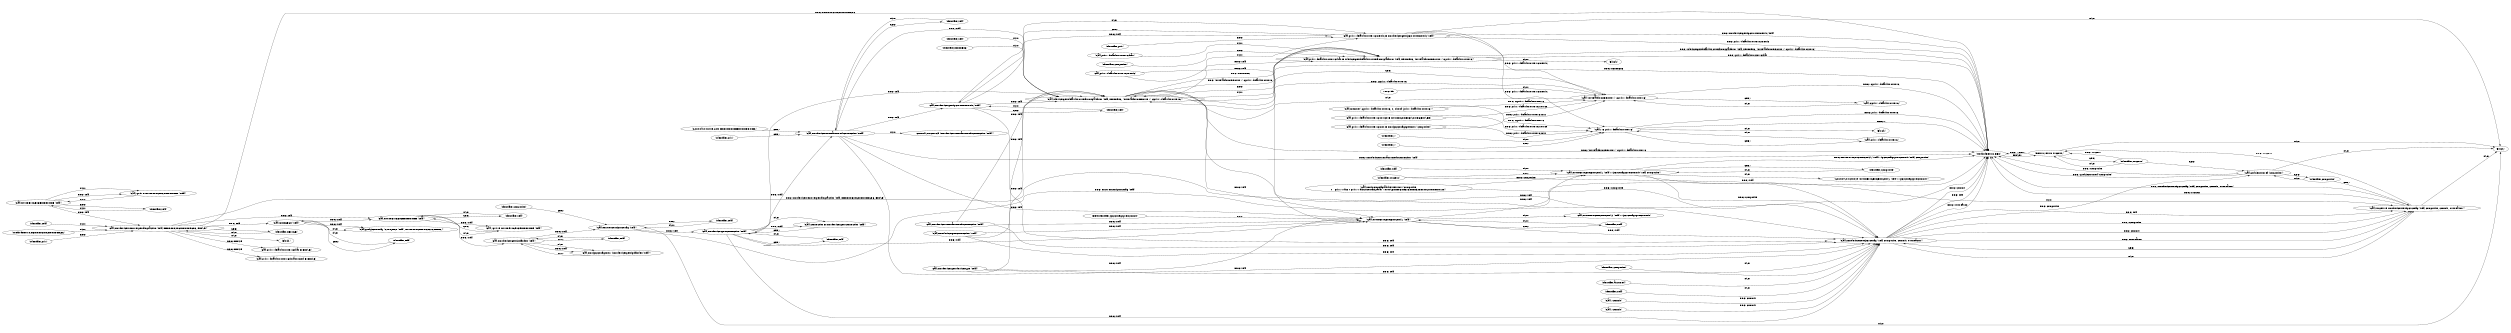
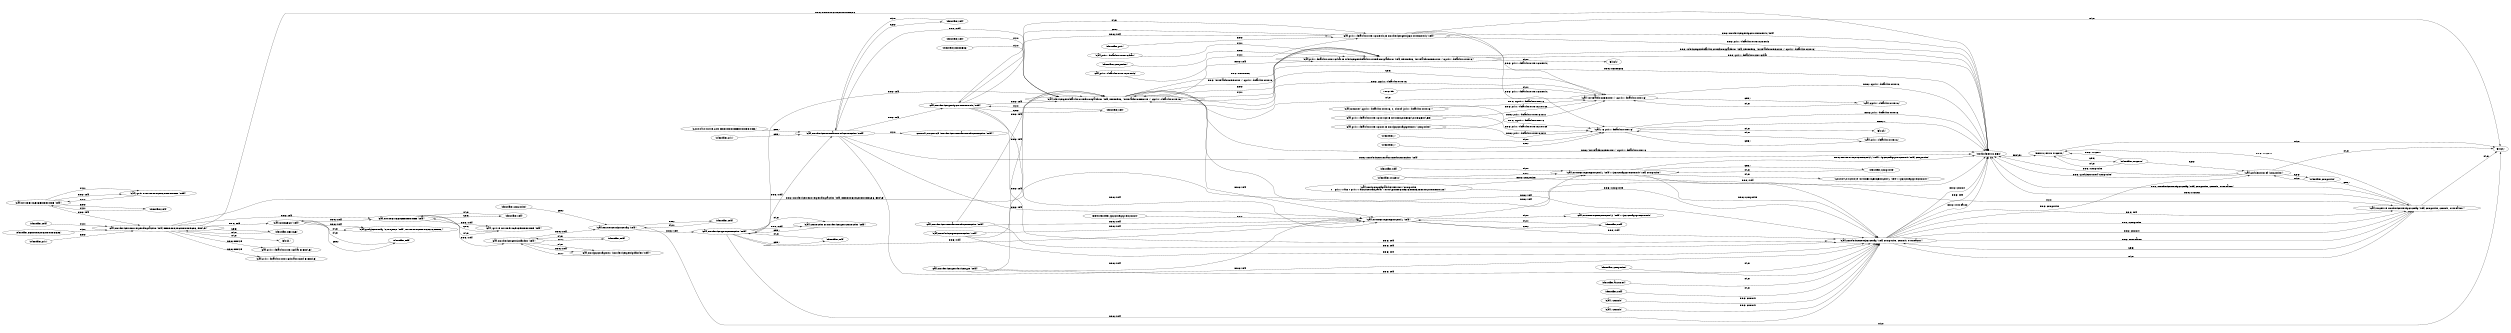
edge "(Call,priv->default_route.v6.metric)" -> "(Call,NM_DEVICE_GET_CLASS (self))": now "(Call,nm_device_get_ip6_route_metric (self))" -> "(Call,NM_DEVICE_GET_CLASS (self))"
edge "(Return,return success;)" -> "(MethodReturn,RET)": removed, label "DDG: <RET>"
edge "(Call,ensure_con_ipx_config (self))" -> "(MethodReturn,RET)": removed, label "DDG: ensure_con_ipx_config (self)"
node "(MethodReturn,PENDING_ACTION_DHCP6)": label "(MethodReturn,PENDING_ACTION_DHCP6)" -> "(Identifier,PENDING_ACTION_DHCP6)"
